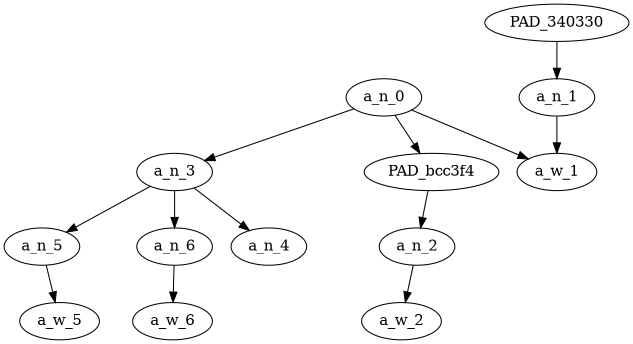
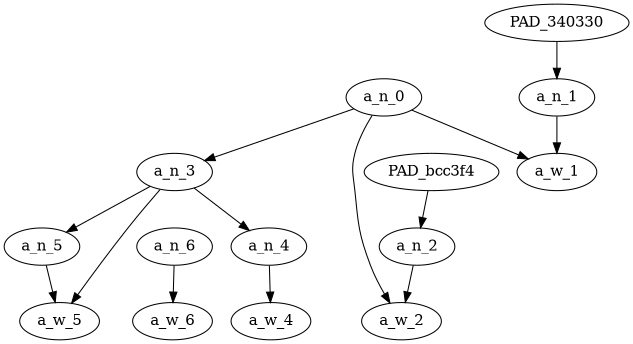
edge "a_n_0" -> "PAD_bcc3f4": now "a_n_0" -> "a_w_2"
edge "a_n_3" -> "a_n_6": now "a_n_3" -> "a_w_5"
node "a_w_4": added
